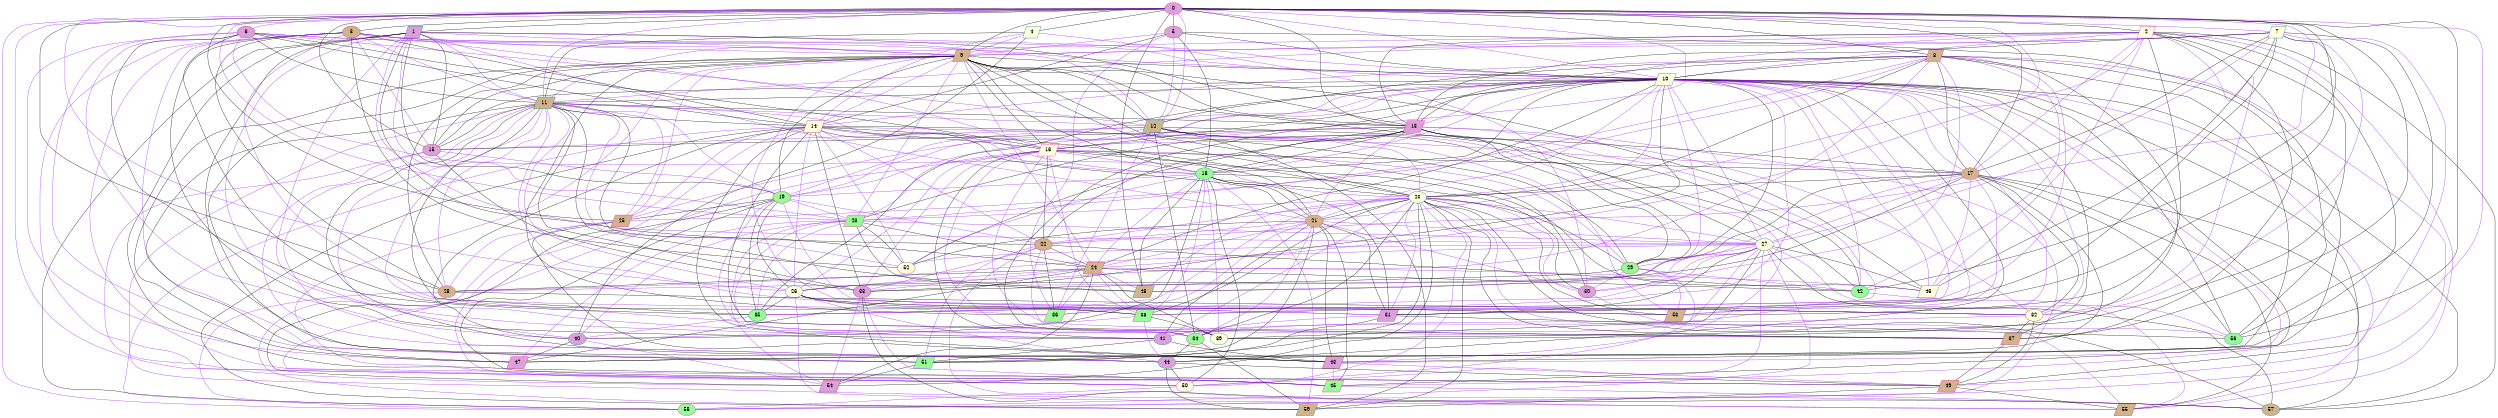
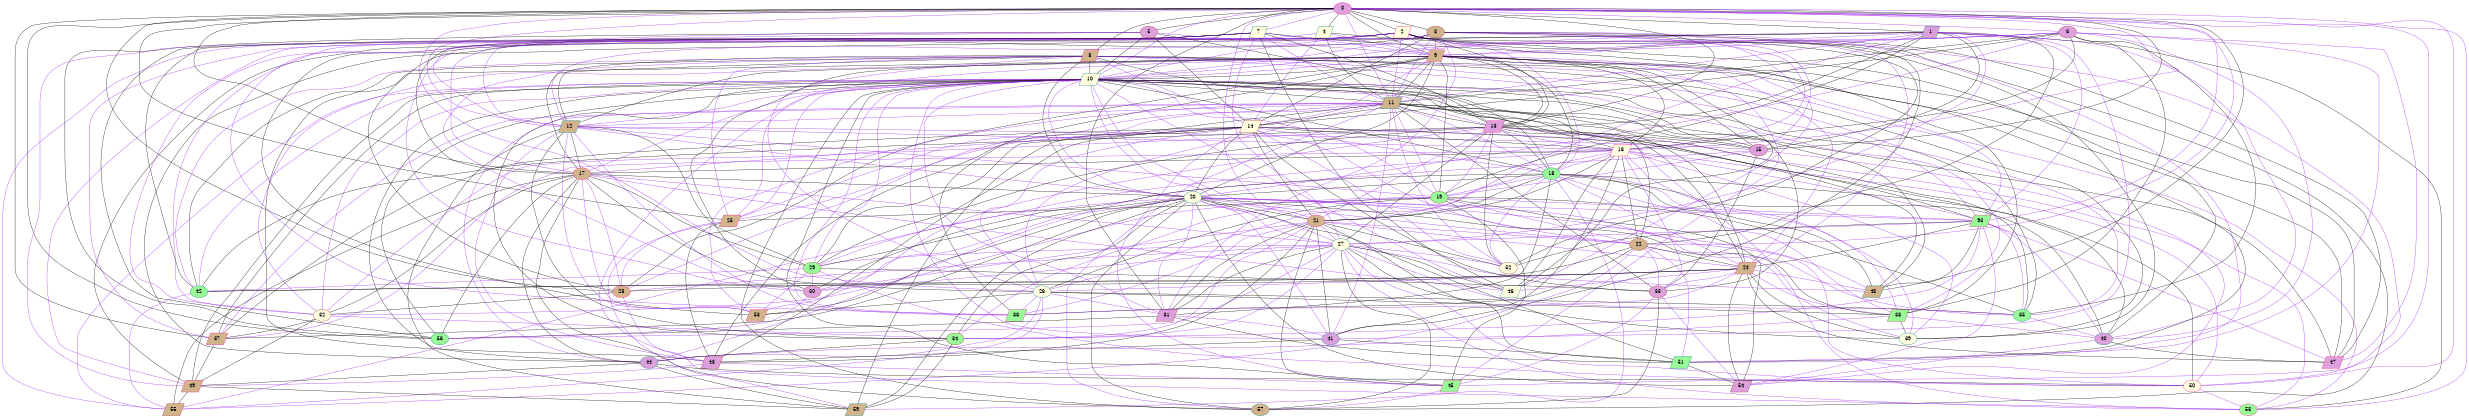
edge "9" -- "11": added
node "23": label "23" -> "93"
edge "2" -- "37": color black -> purple
